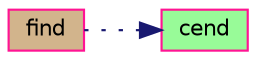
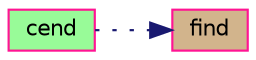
edge "find" -> "cend": reversed
